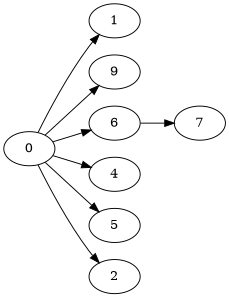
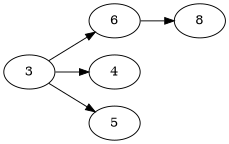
node "1": removed
node "9": removed
node "7": label "7" -> "8"
node "0": label "0" -> "3"
node "2": removed
